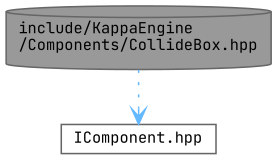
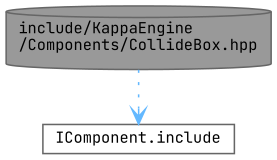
node "IComponent.hpp": label "IComponent.hpp" -> "IComponent.include"
